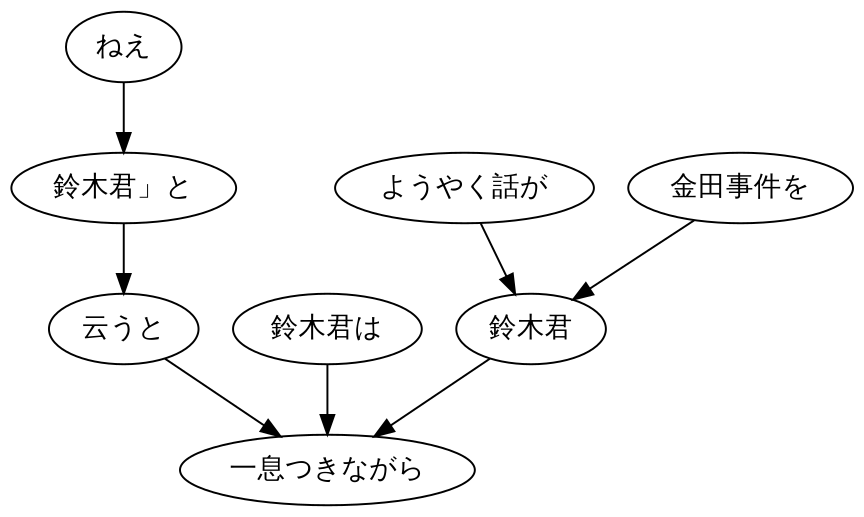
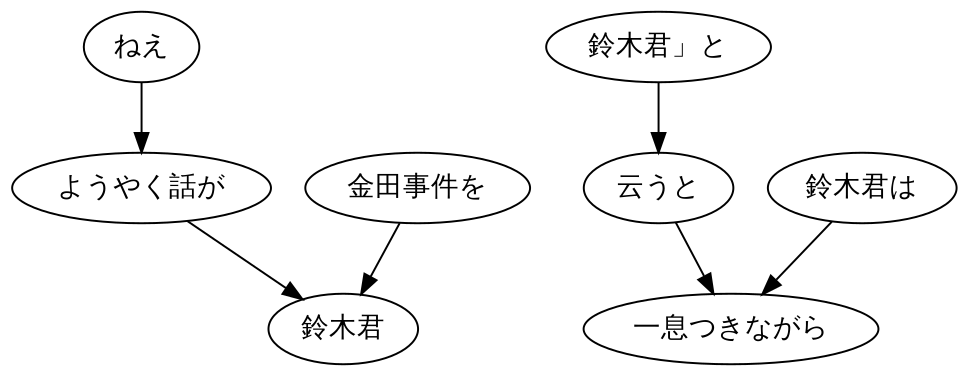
edge "ねえ" -> "鈴木君」と": now "ねえ" -> "ようやく話が"
edge "鈴木君" -> "一息つきながら": removed
